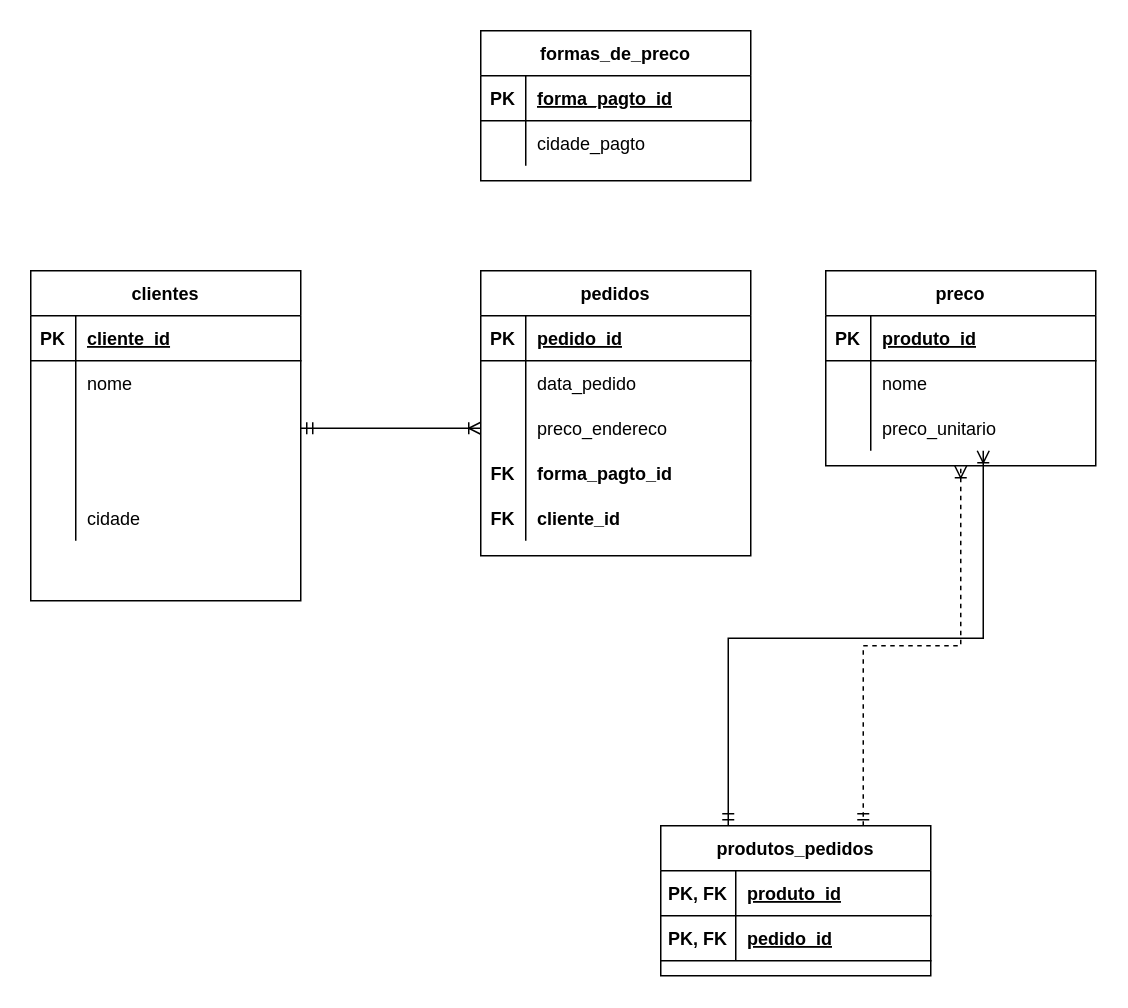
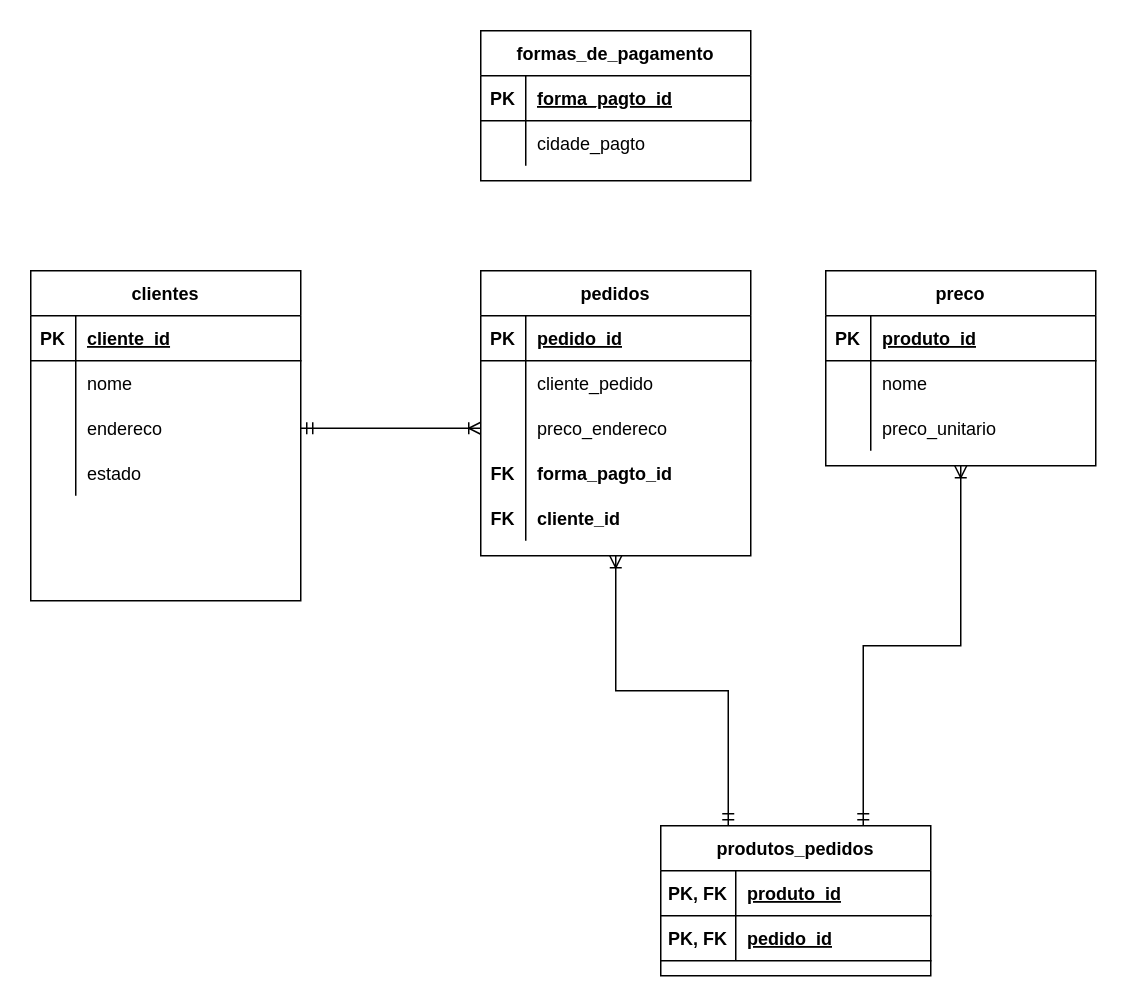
node "formas_de_preco": label "formas_de_preco" -> "formas_de_pagamento"
node "data_pedido": label "data_pedido" -> "cliente_pedido"
node "endereco": added
node "estado": added
node "cidade": removed
edge "preco_unitario" -- "produtos_pedidos": now "pedidos" -- "produtos_pedidos"
edge "preco" -- "produtos_pedidos": style dashed -> solid
